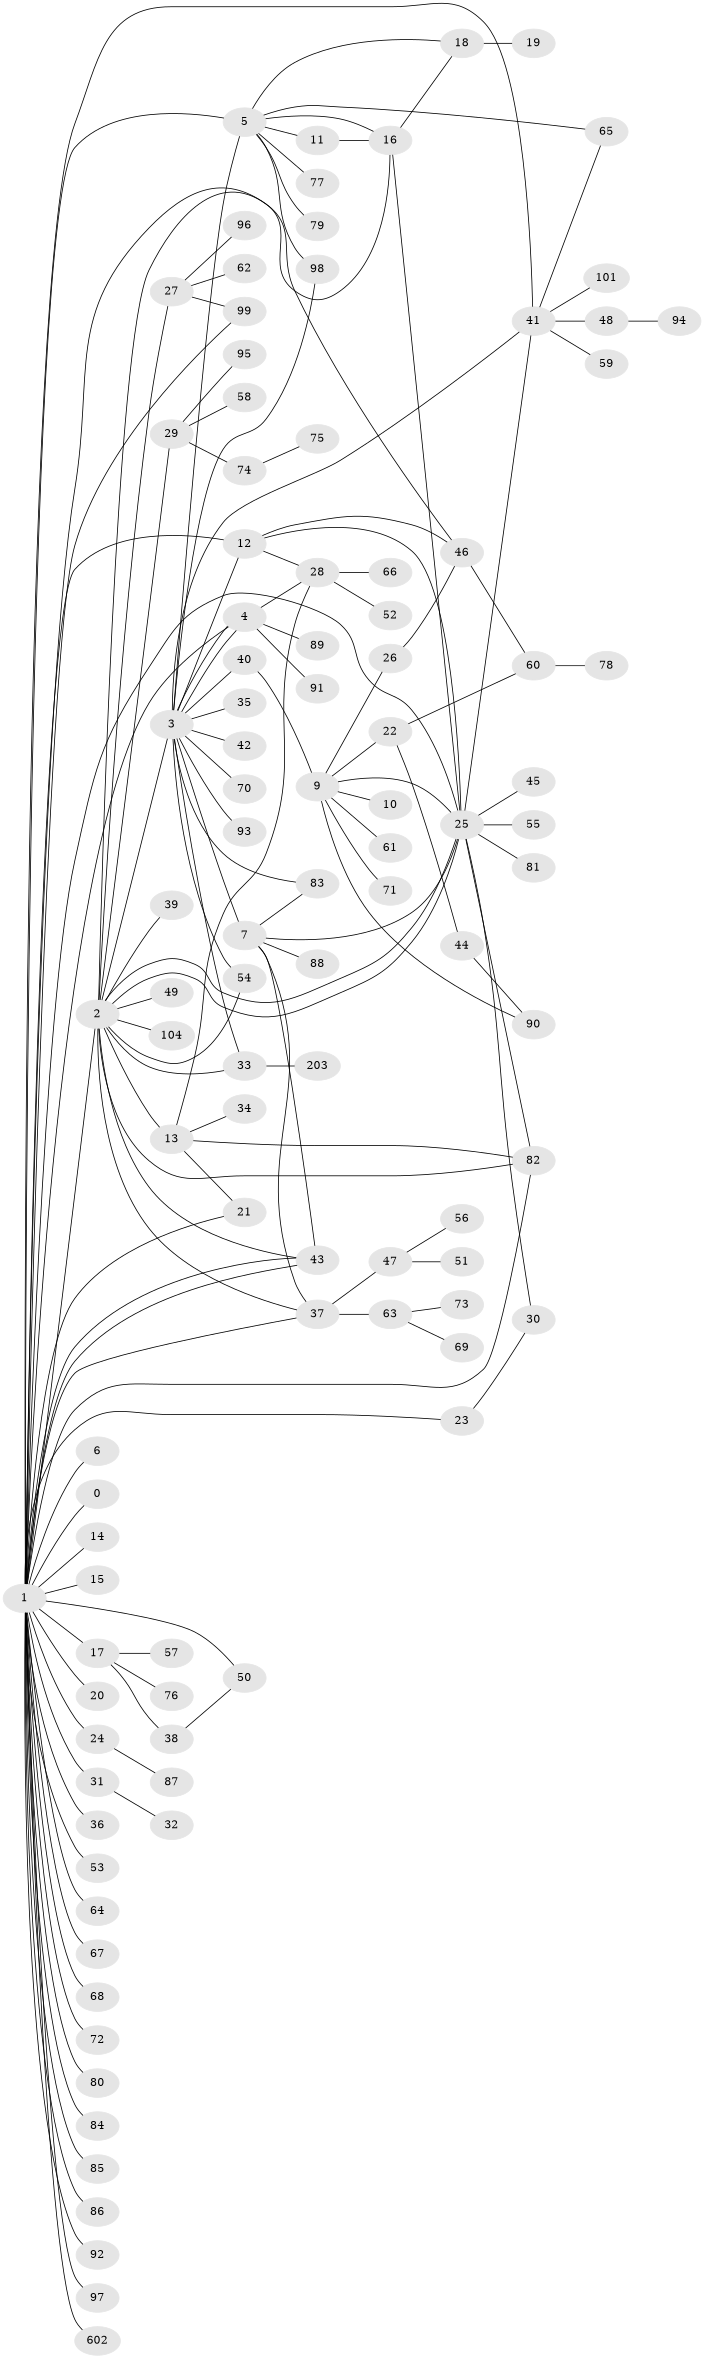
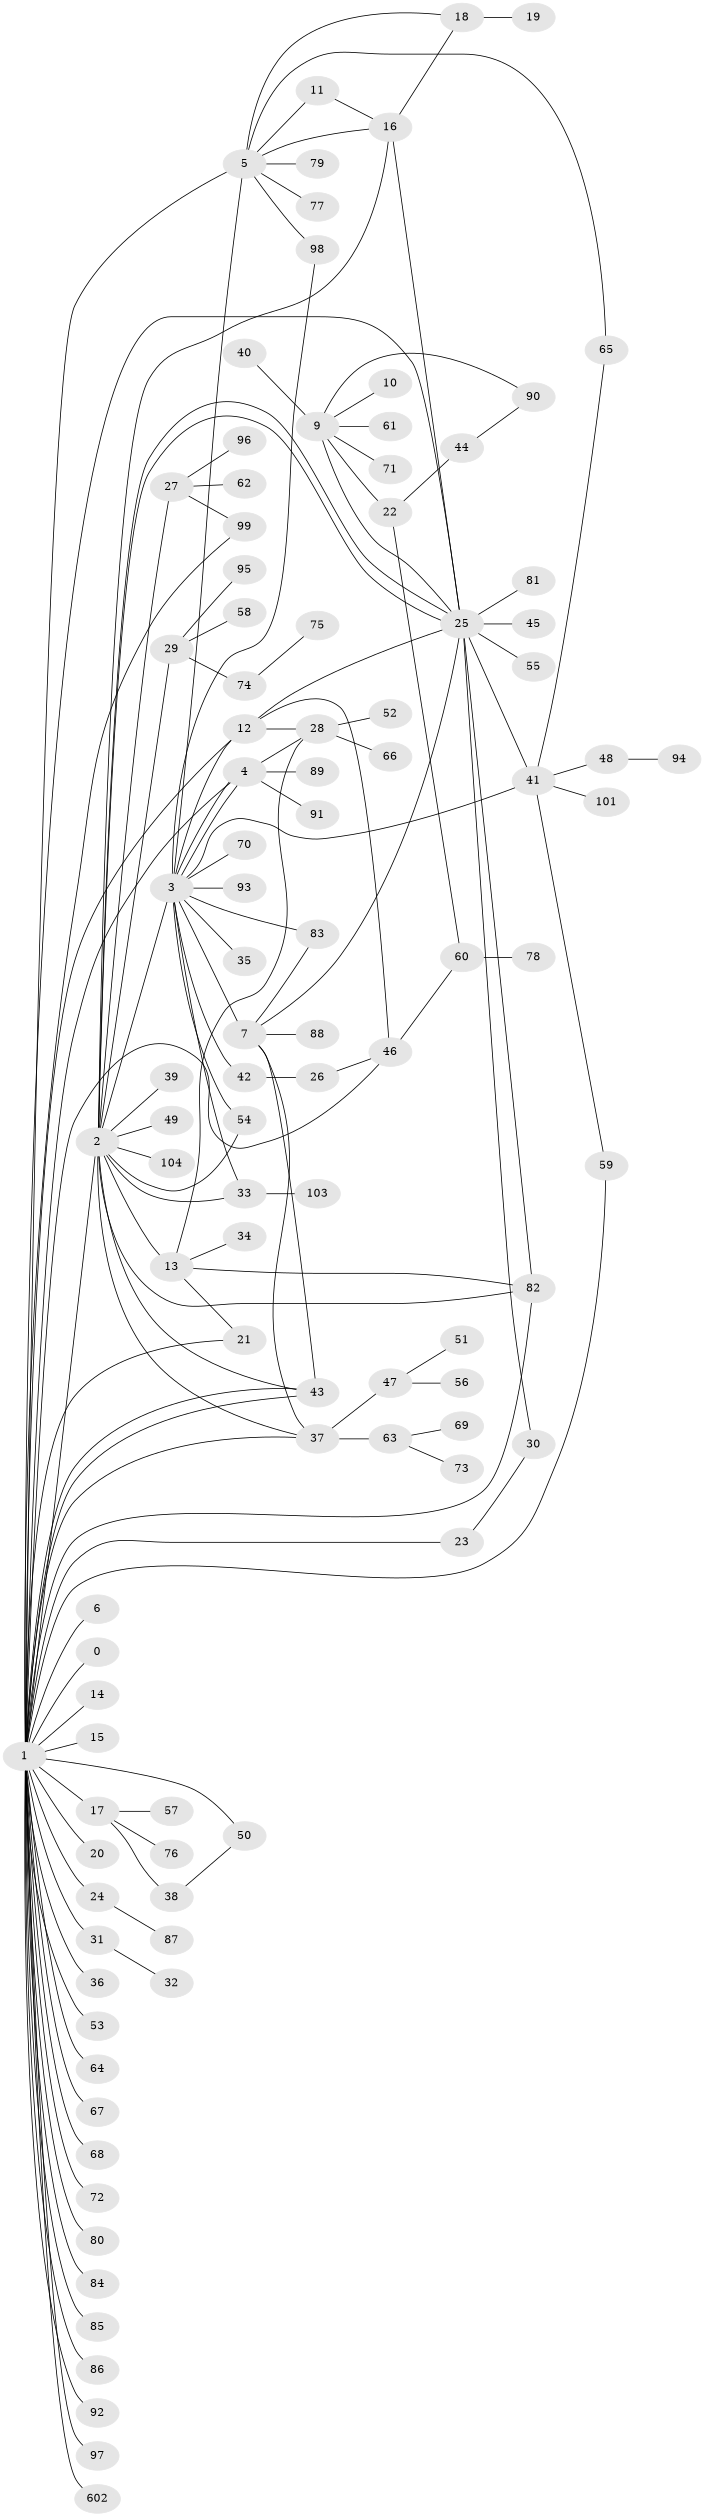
edge "41" -- "1": now "59" -- "1"
edge "40" -- "3": removed
edge "26" -- "9": now "26" -- "42"
node "203": label "203" -> "103"
